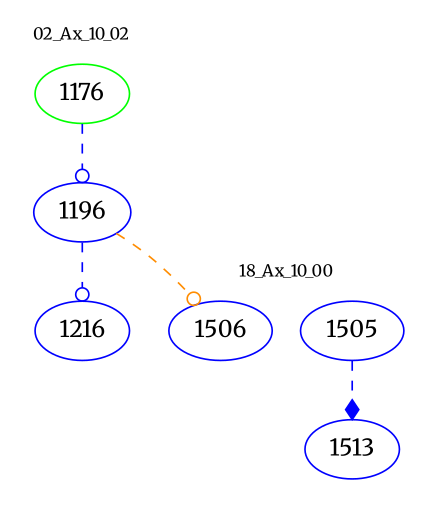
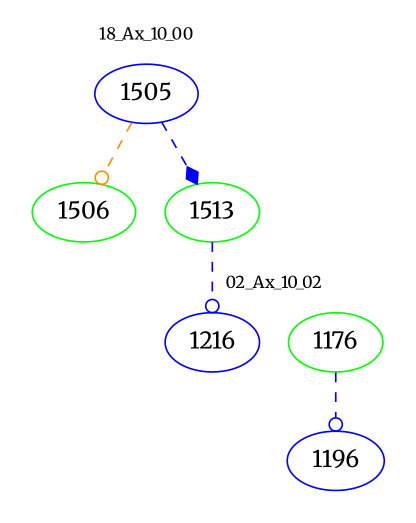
edge "1196" -> "1216": now "1513" -> "1216"
edge "1196" -> "1506": now "1505" -> "1506"
node "1506": color blue -> green
node "1513": color blue -> green
